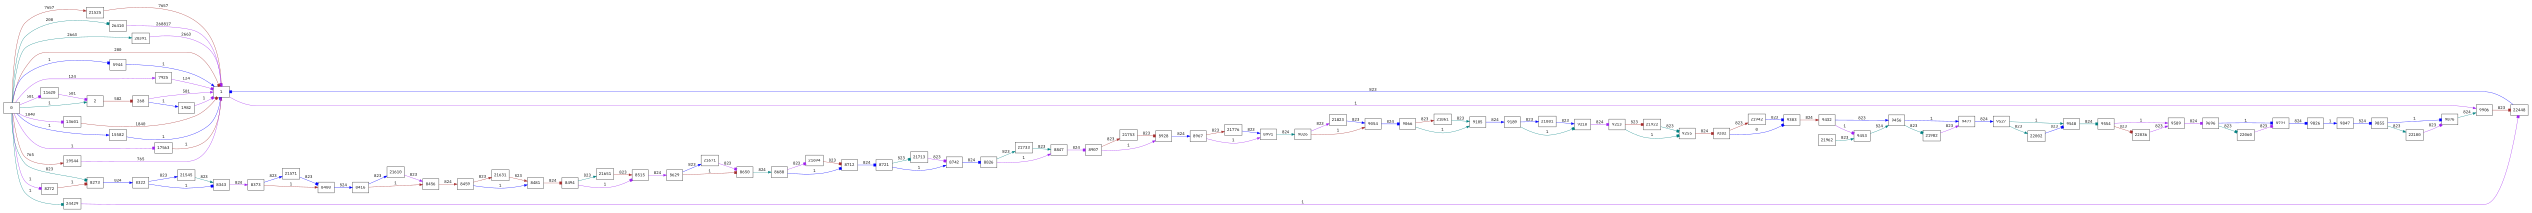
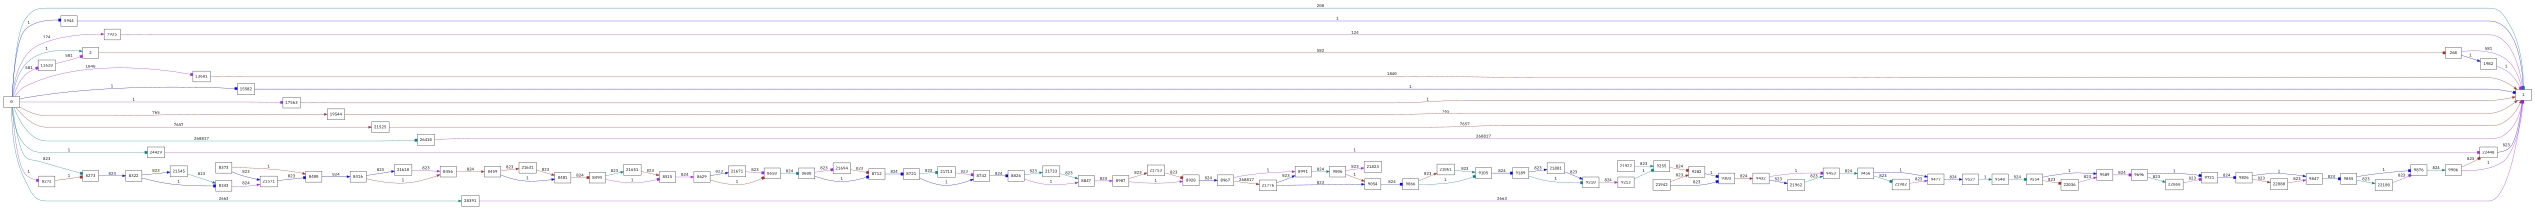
edge "0" -> "26410": label "200" -> "268817"
edge "0" -> "1": color brown -> teal
edge "1" -> "9906": reversed
edge "9432" -> "9456": now "9432" -> "21962"
edge "21823" -> "9054": now "21776" -> "9054"
edge "9105" -> "9189": arrowhead normal -> box
edge "9554" -> "9589": color purple -> blue
edge "9210" -> "9213": arrowhead box -> normal
edge "9213" -> "21922": removed, label "823"
edge "13601" -> "1": arrowhead box -> normal
edge "9282" -> "21942": reversed
edge "21922" -> "9255": arrowhead box -> normal
edge "9696" -> "22060": arrowhead box -> normal
edge "8967" -> "21776": label "823" -> "268817"
edge "9282" -> "9303": label "0" -> "1"
edge "0" -> "15582": arrowhead normal -> box
edge "9066" -> "9105": arrowhead normal -> box
node "9026": label "9026" -> "9006"
node "22002": removed
edge "8847" -> "8907": arrowhead box -> normal
edge "19544" -> "1": color purple -> brown
edge "8650" -> "8688": arrowhead normal -> box
node "22080": added
edge "8343" -> "8373": now "8343" -> "21571"
